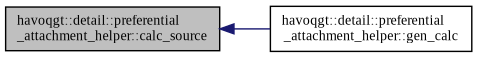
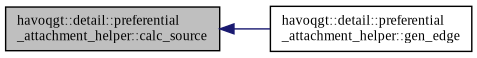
node "havoqgt::detail::preferential _attachment_helper::gen_calc": label "havoqgt::detail::preferential _attachment_helper::gen_calc" -> "havoqgt::detail::preferential _attachment_helper::gen_edge"
